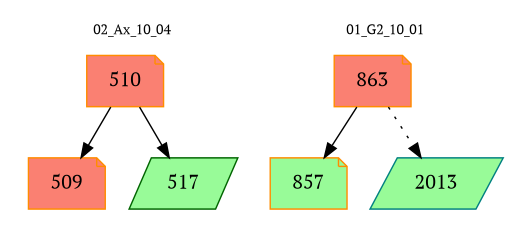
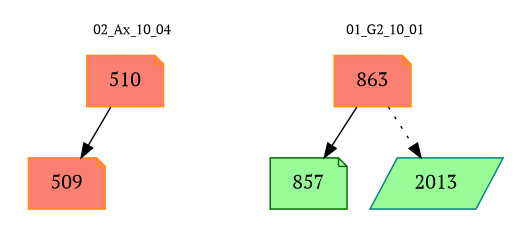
node "517": removed
node "857": color darkorange -> darkgreen
